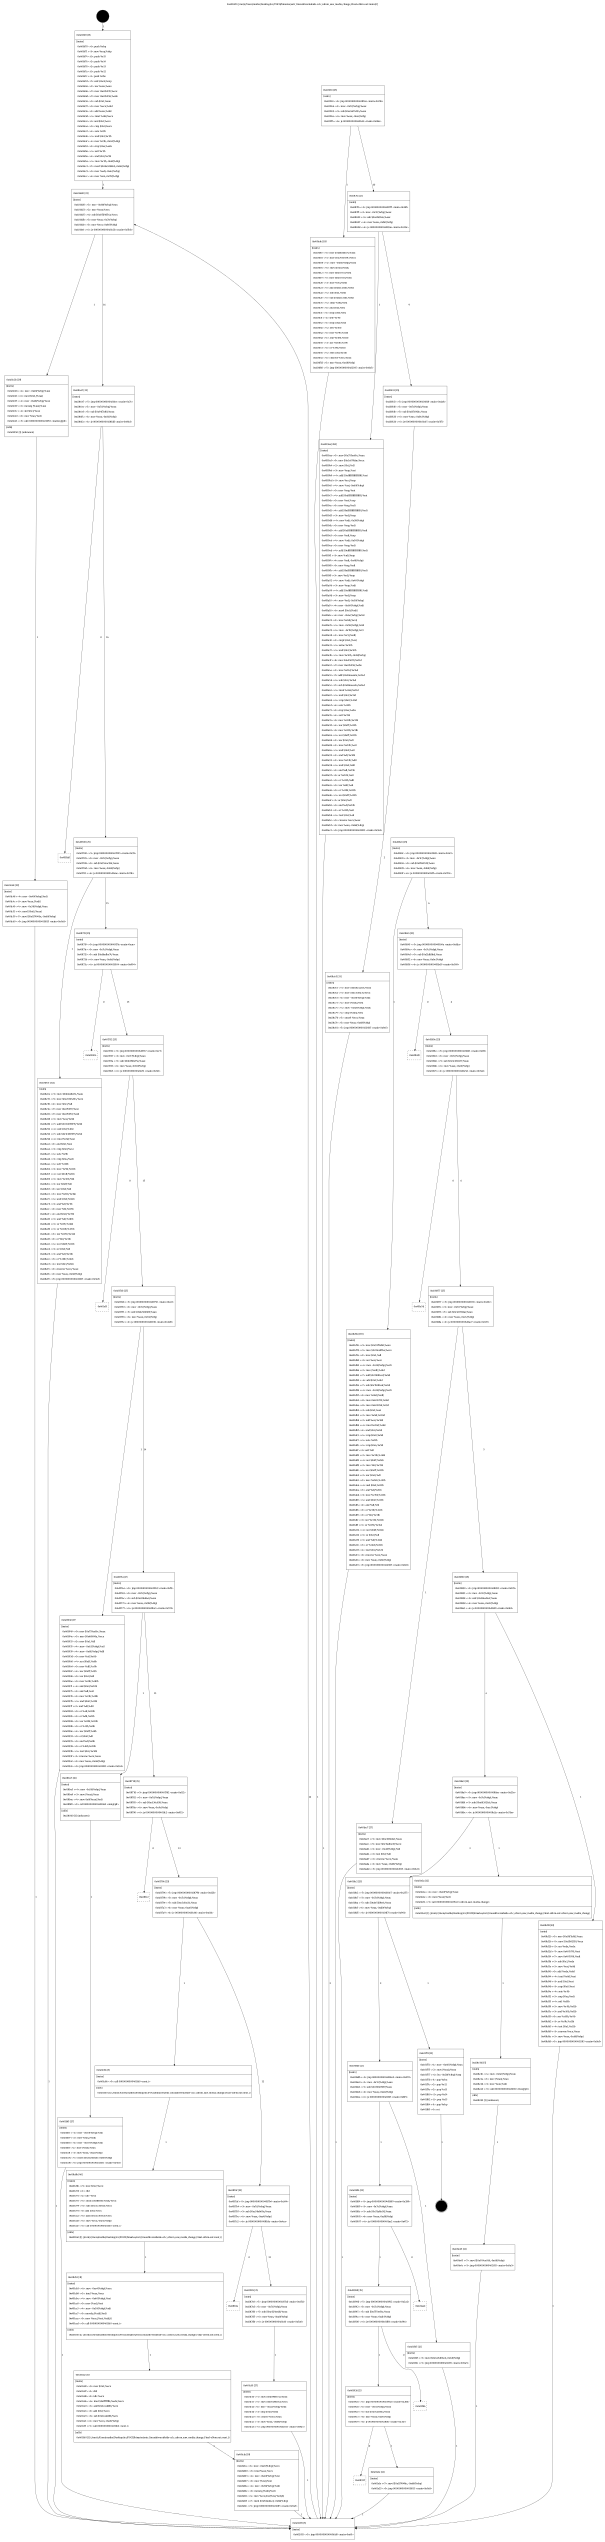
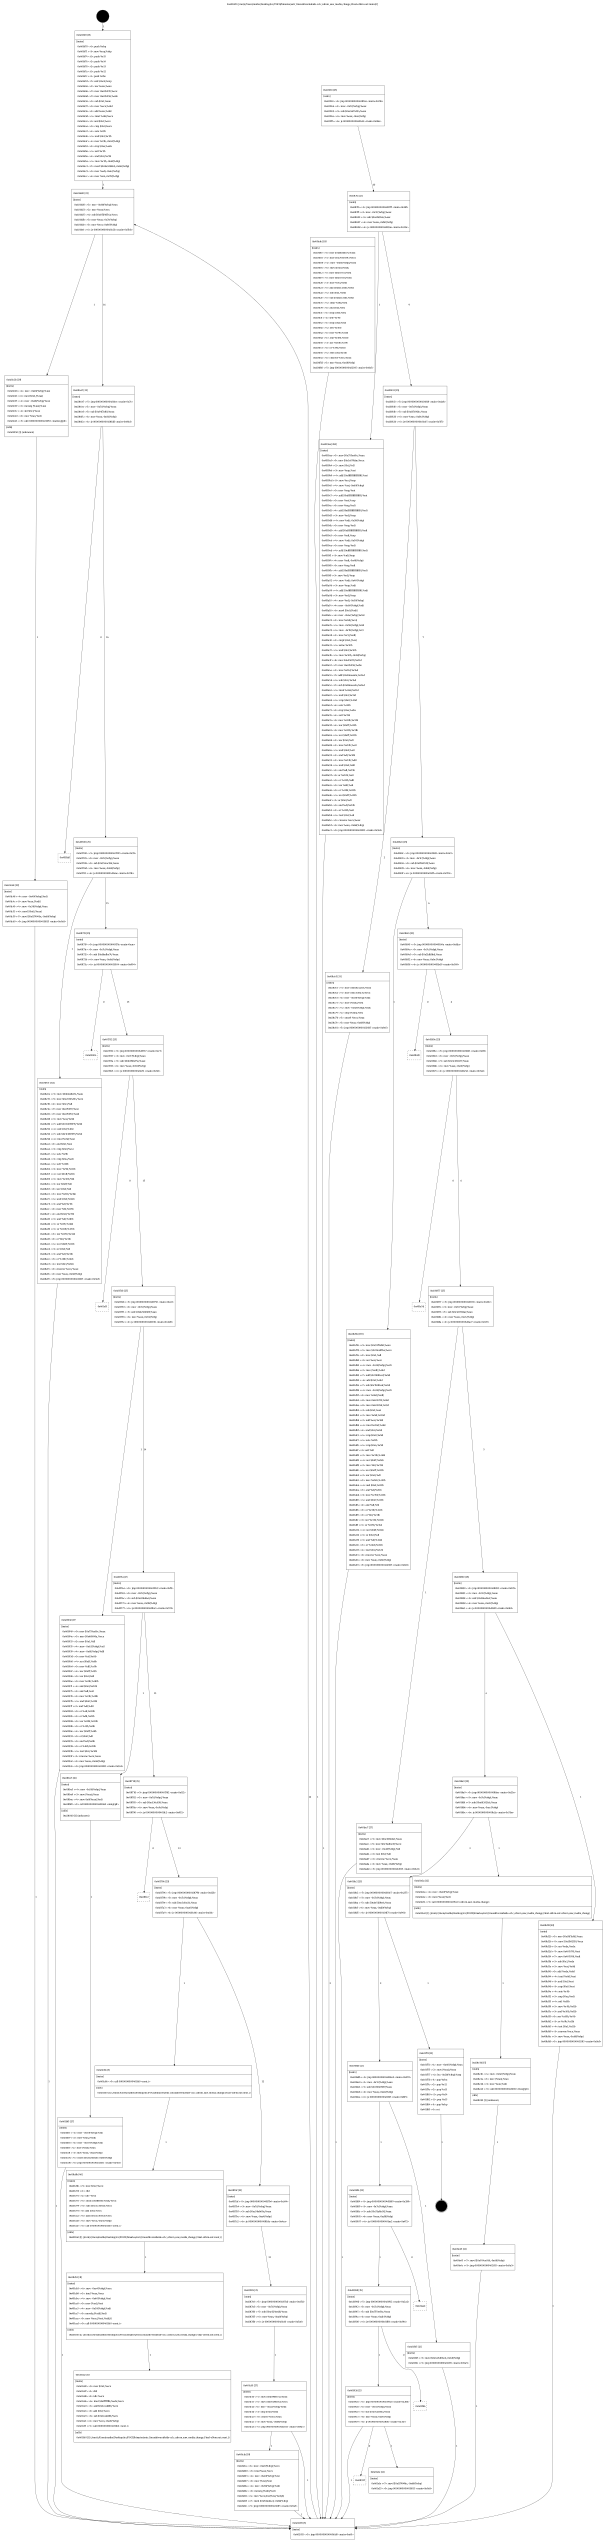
edge "0x4017e1 [25]" -> "0x401efe [103]": removed, label "1"
edge "0x401813 [25]" -> "0x40182c [25]": added, label "7"
node "0x401b3a": removed
edge "0x401cd2 [40]" -> "0x401cfa [39]": now "0x401c10 [27]" -> "0x401cfa [39]"
edge "0x401e1e [12]" -> "0x402015 [5]": now "0x401926 [25]" -> "0x402015 [5]"
